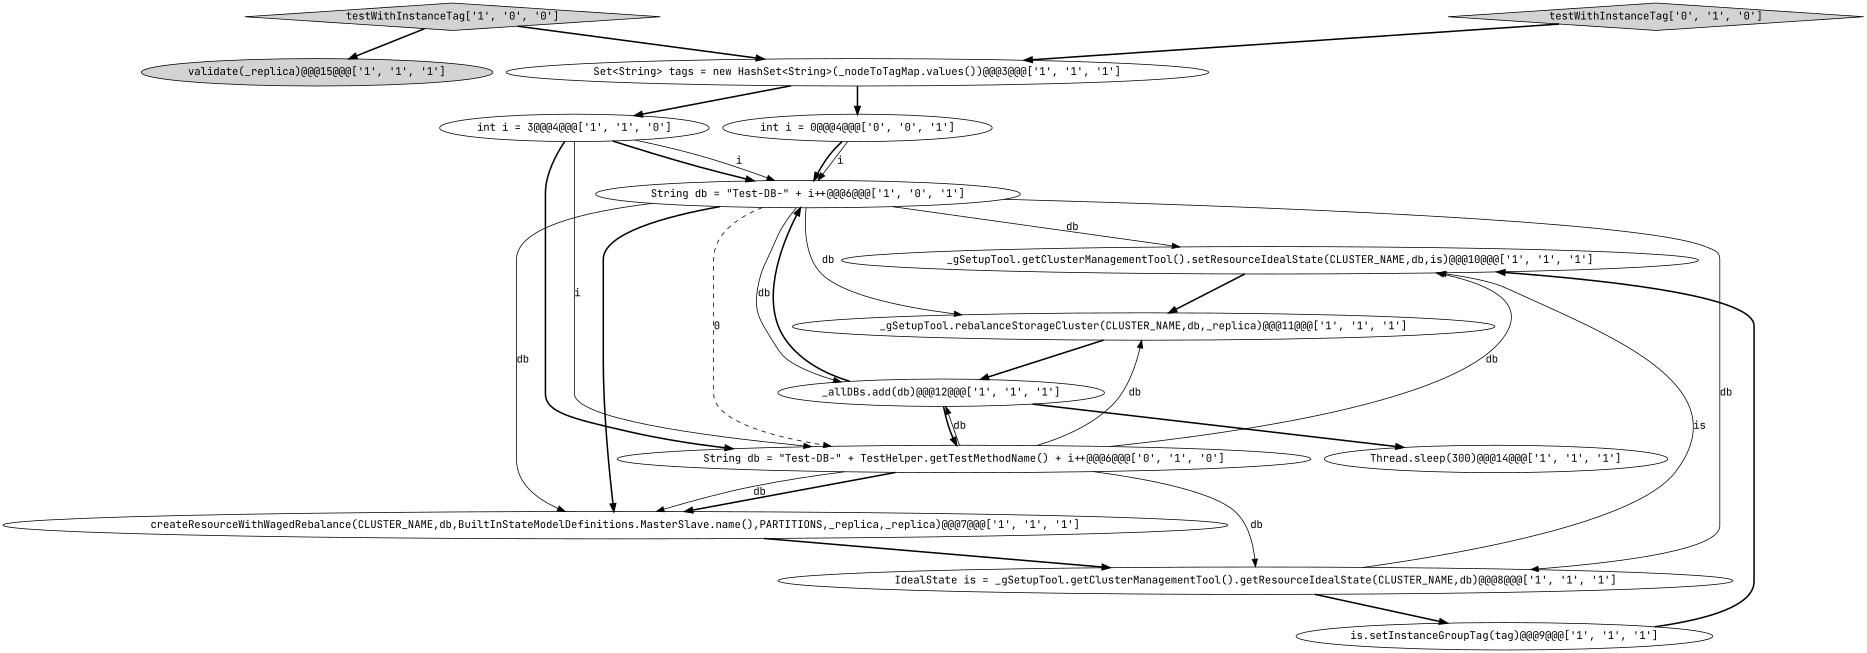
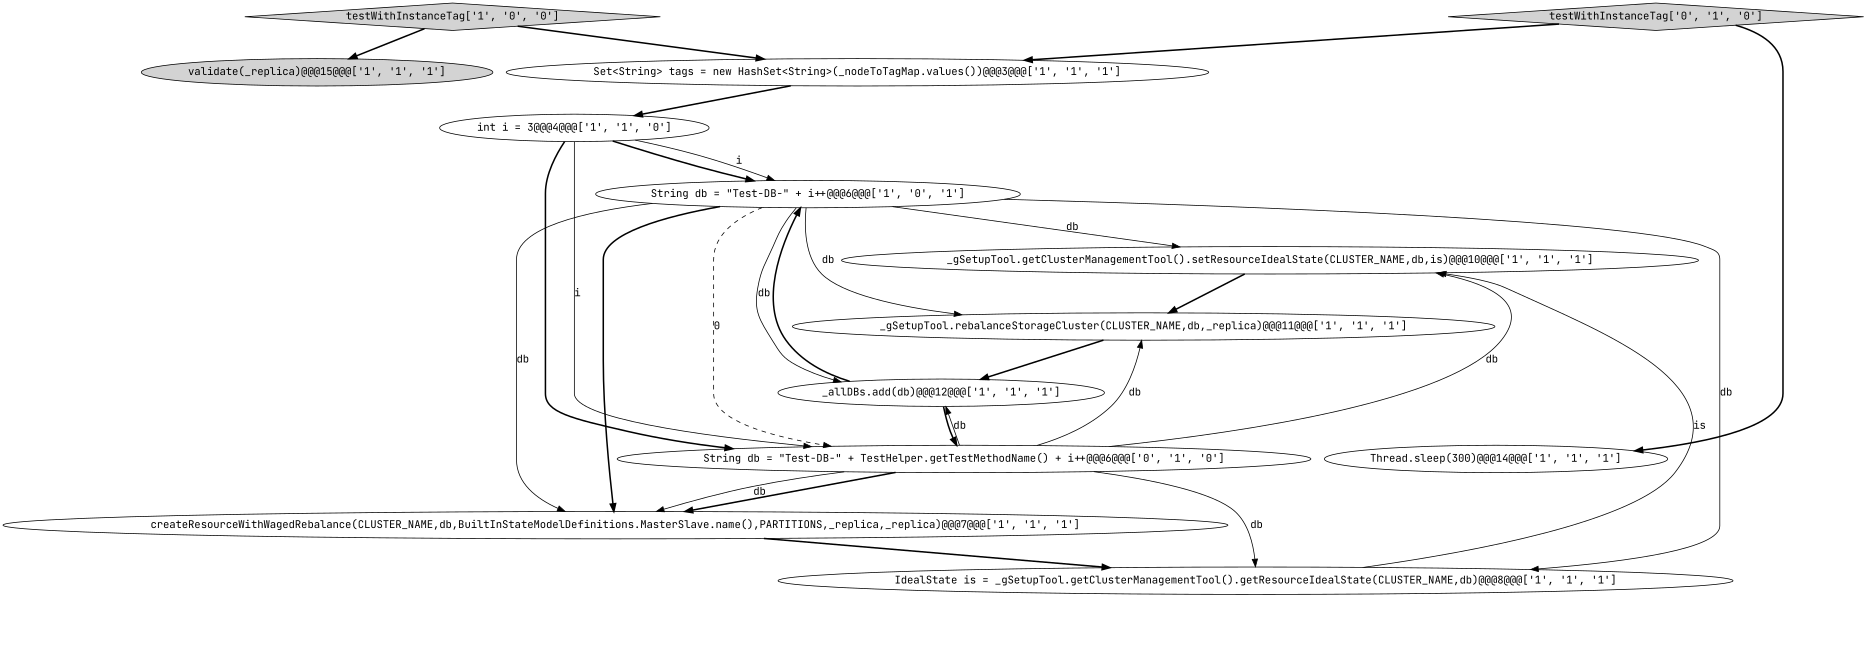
node "int i = 0@@@4@@@['0', '0', '1']": removed
edge "_allDBs.add(db)@@@12@@@['1', '1', '1']" -> "Thread.sleep(300)@@@14@@@['1', '1', '1']": now "testWithInstanceTag['0', '1', '0']" -> "Thread.sleep(300)@@@14@@@['1', '1', '1']"
node "is.setInstanceGroupTag(tag)@@@9@@@['1', '1', '1']": removed
